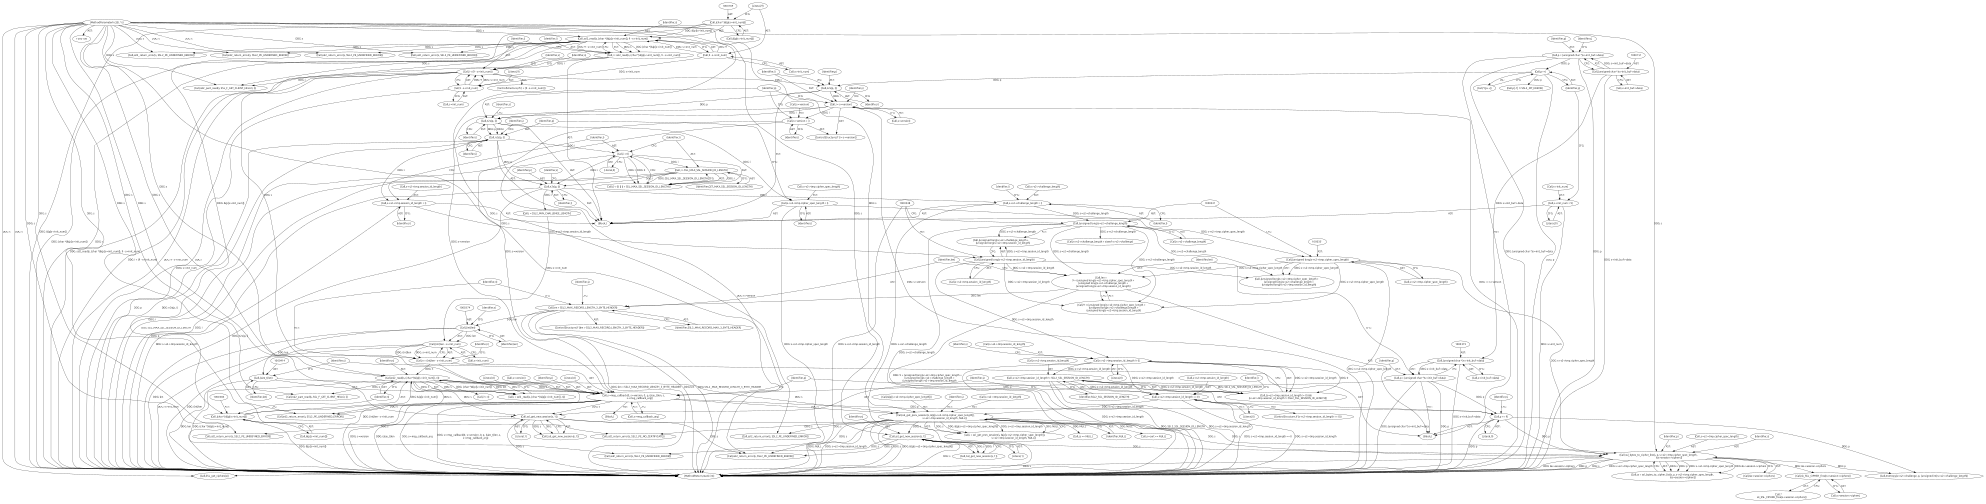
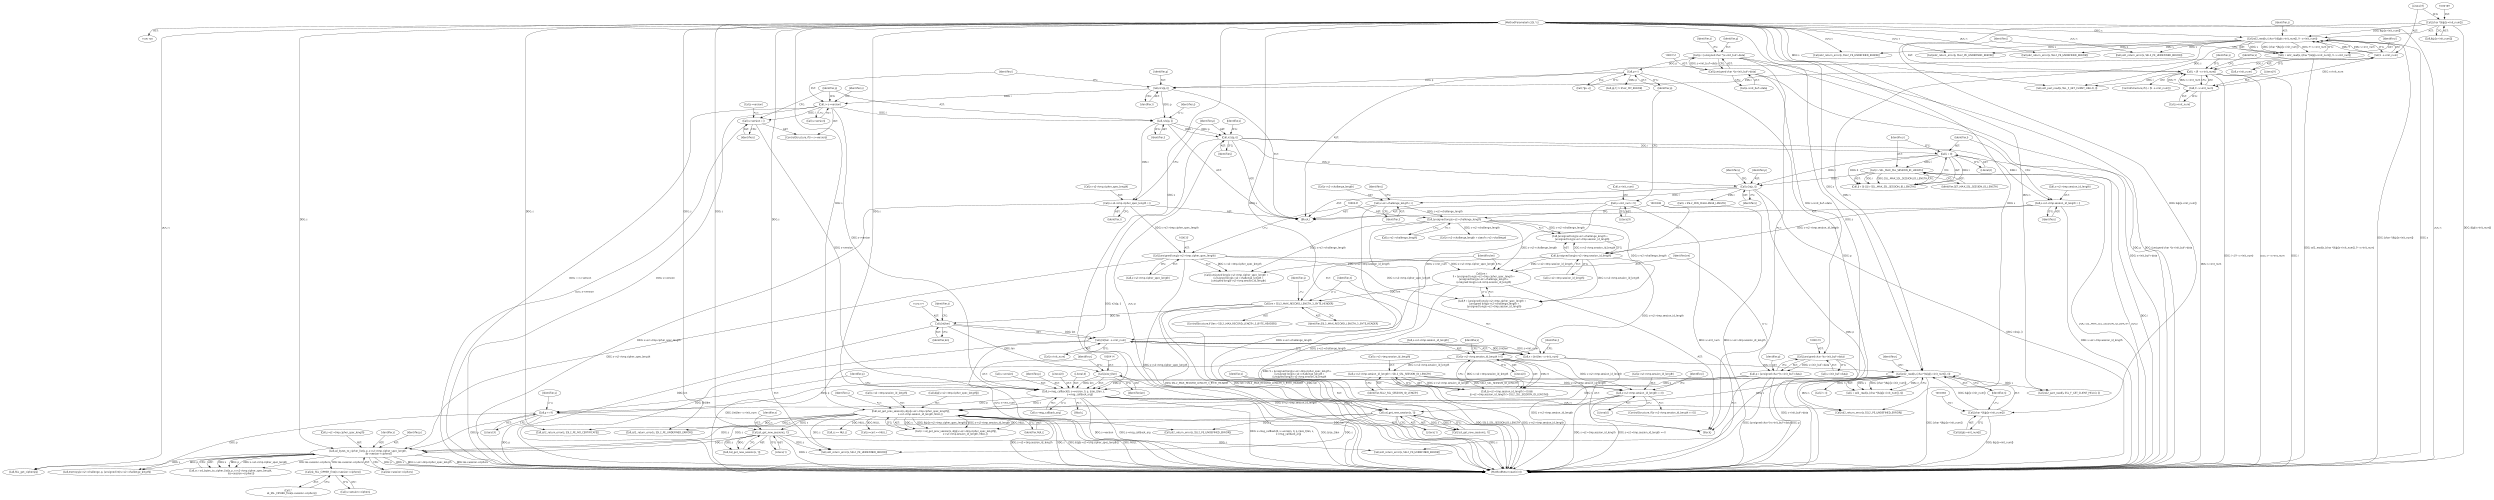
edge "(Call,i < SSL2_MIN_CHALLENGE_LENGTH)" -> "(Call,(int)len - s->init_num)": now "(Call,s->init_num = 9)" -> "(Call,(int)len - s->init_num)"
node "(Identifier,SSL2_MAX_RECORD_MAX_3_BYTE_HEADER)": label "(Identifier,SSL2_MAX_RECORD_MAX_3_BYTE_HEADER)" -> "(Identifier,SSL2_MAX_RECORD_LENGTH_3_BYTE_HEADER)"
